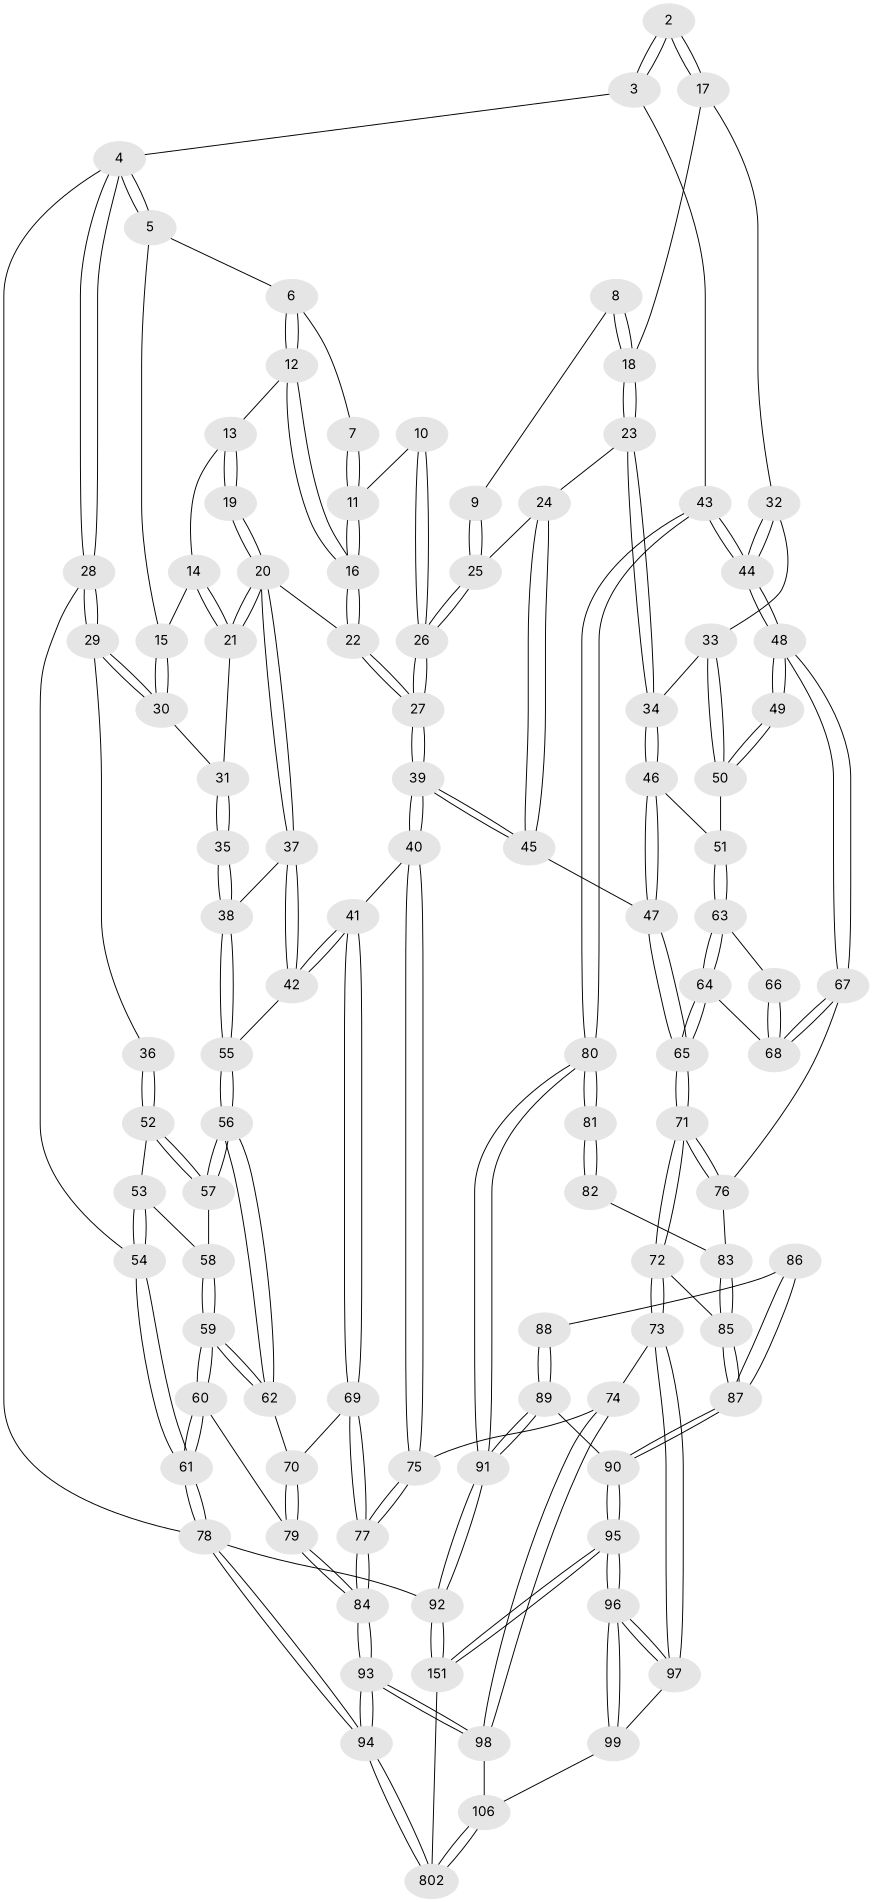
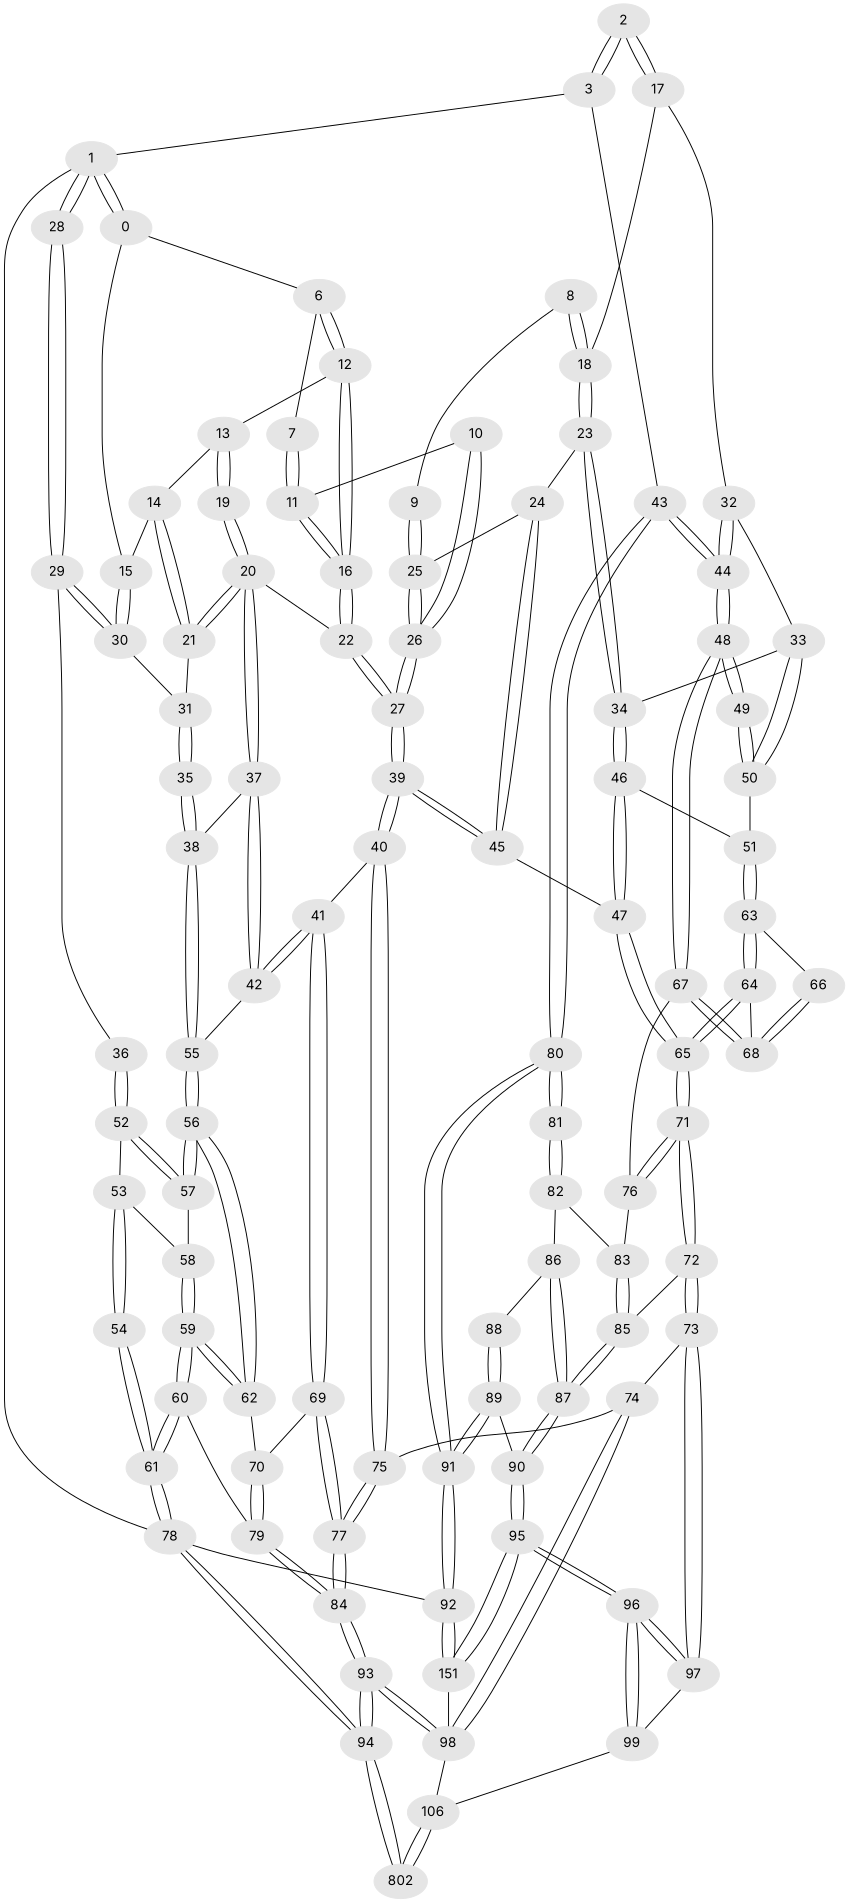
node "4": label "4" -> "1"
node "5": label "5" -> "0"
edge "28" -- "54": removed
edge "82" -- "86": added
edge "151" -- "802": now "151" -- "98"
